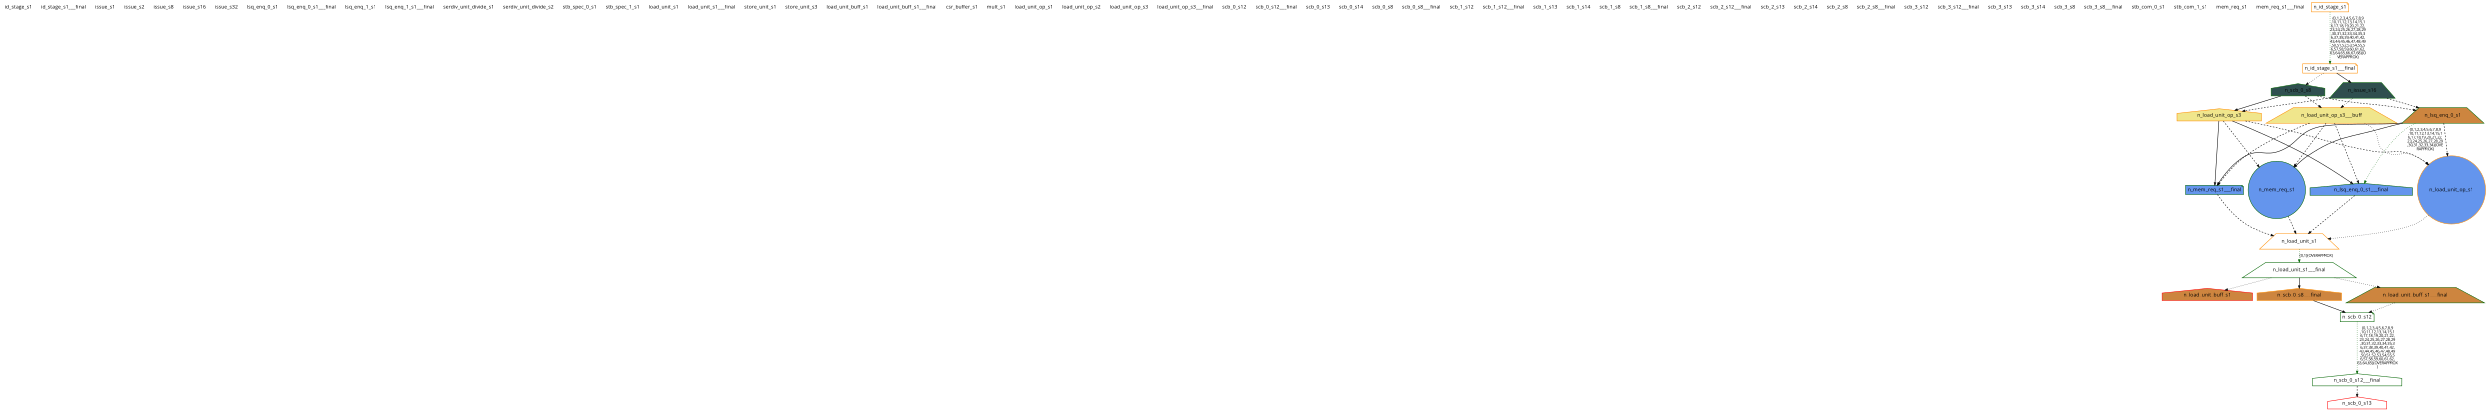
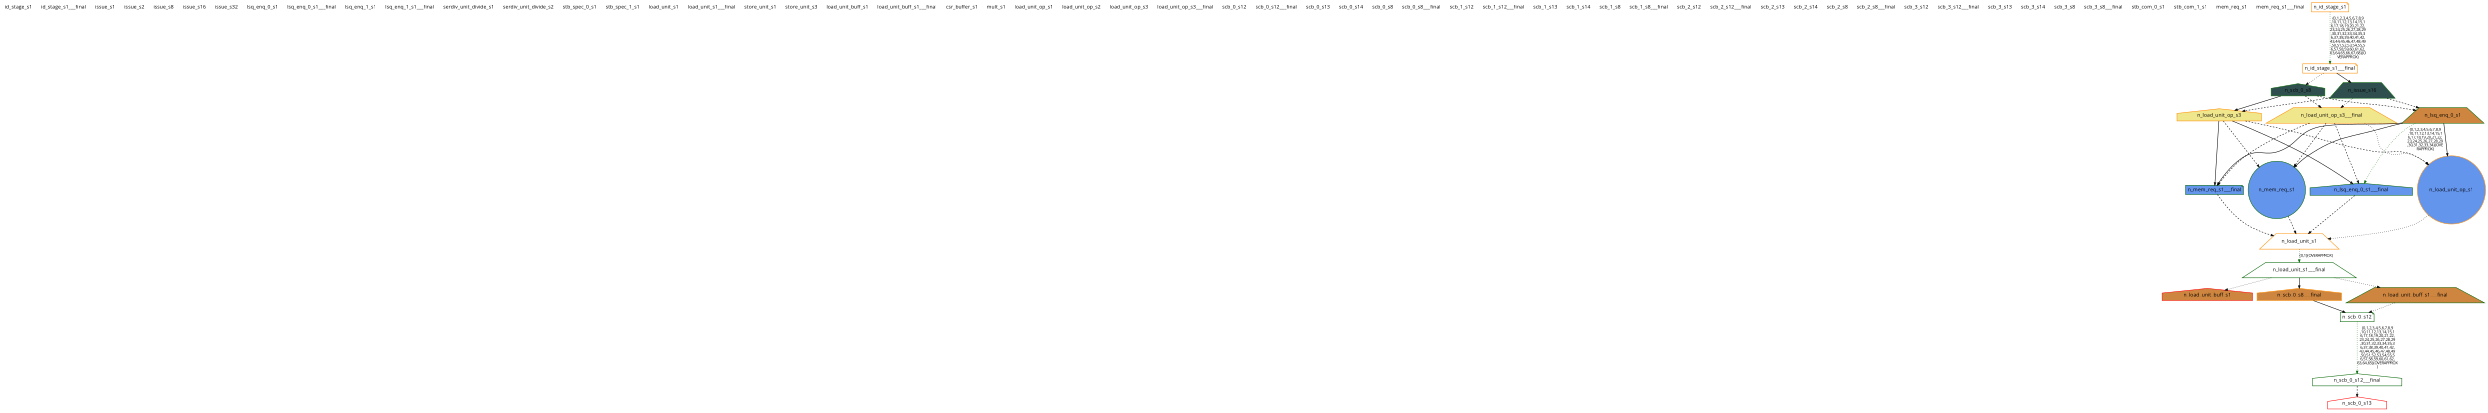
node "n_load_unit_op_s3___buff": label "n_load_unit_op_s3___buff" -> "n_load_unit_op_s3___final"
edge "n_lsq_enq_0_s1" -> "n_load_unit_op_s1": style dashed -> bold
